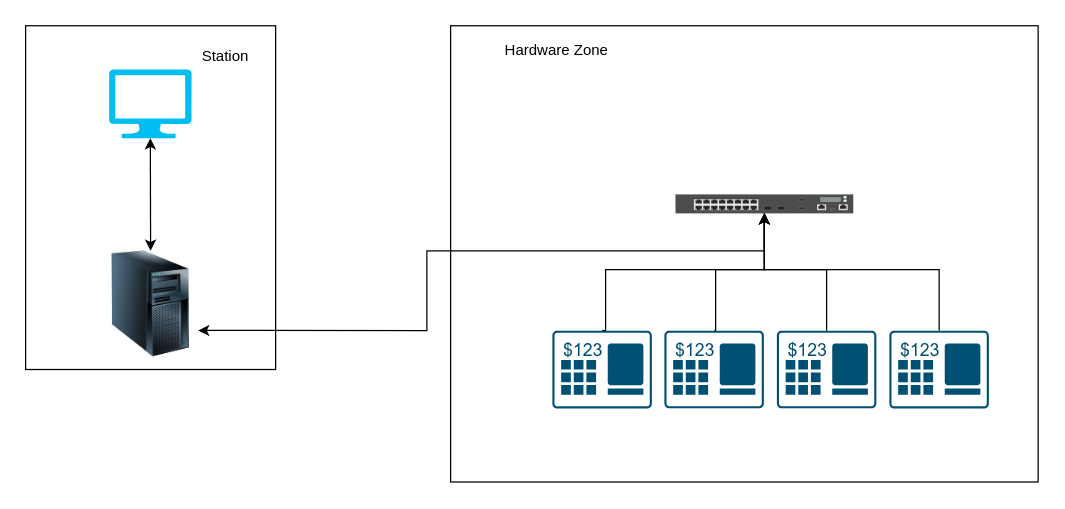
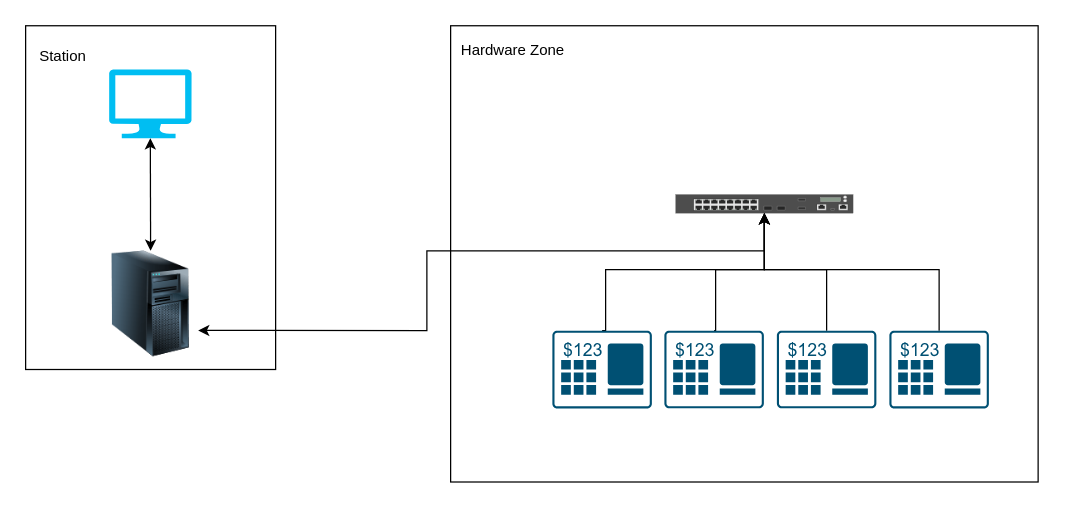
node "Hardware Zone": moved (557, 51) -> (513, 51)
node "Station": moved (226, 57) -> (63, 57)
